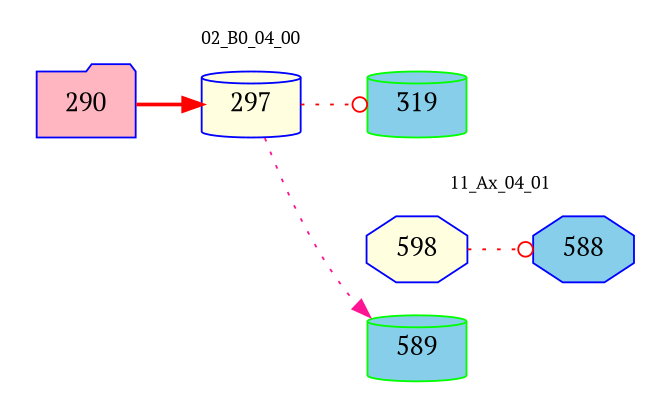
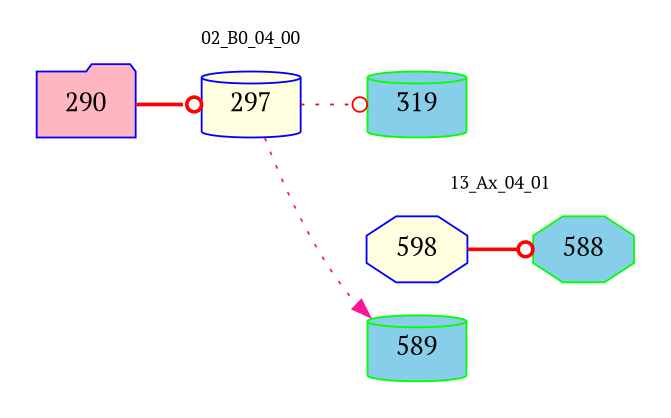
edge "290" -> "297": arrowhead normal -> odot
cluster "11_Ax_04_01": label "11_Ax_04_01" -> "13_Ax_04_01"
edge "598" -> "588": style dotted -> bold
node "588": color blue -> green
